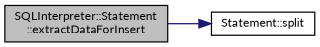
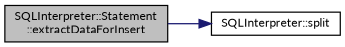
node "Statement::split": label "Statement::split" -> "SQLInterpreter::split"
